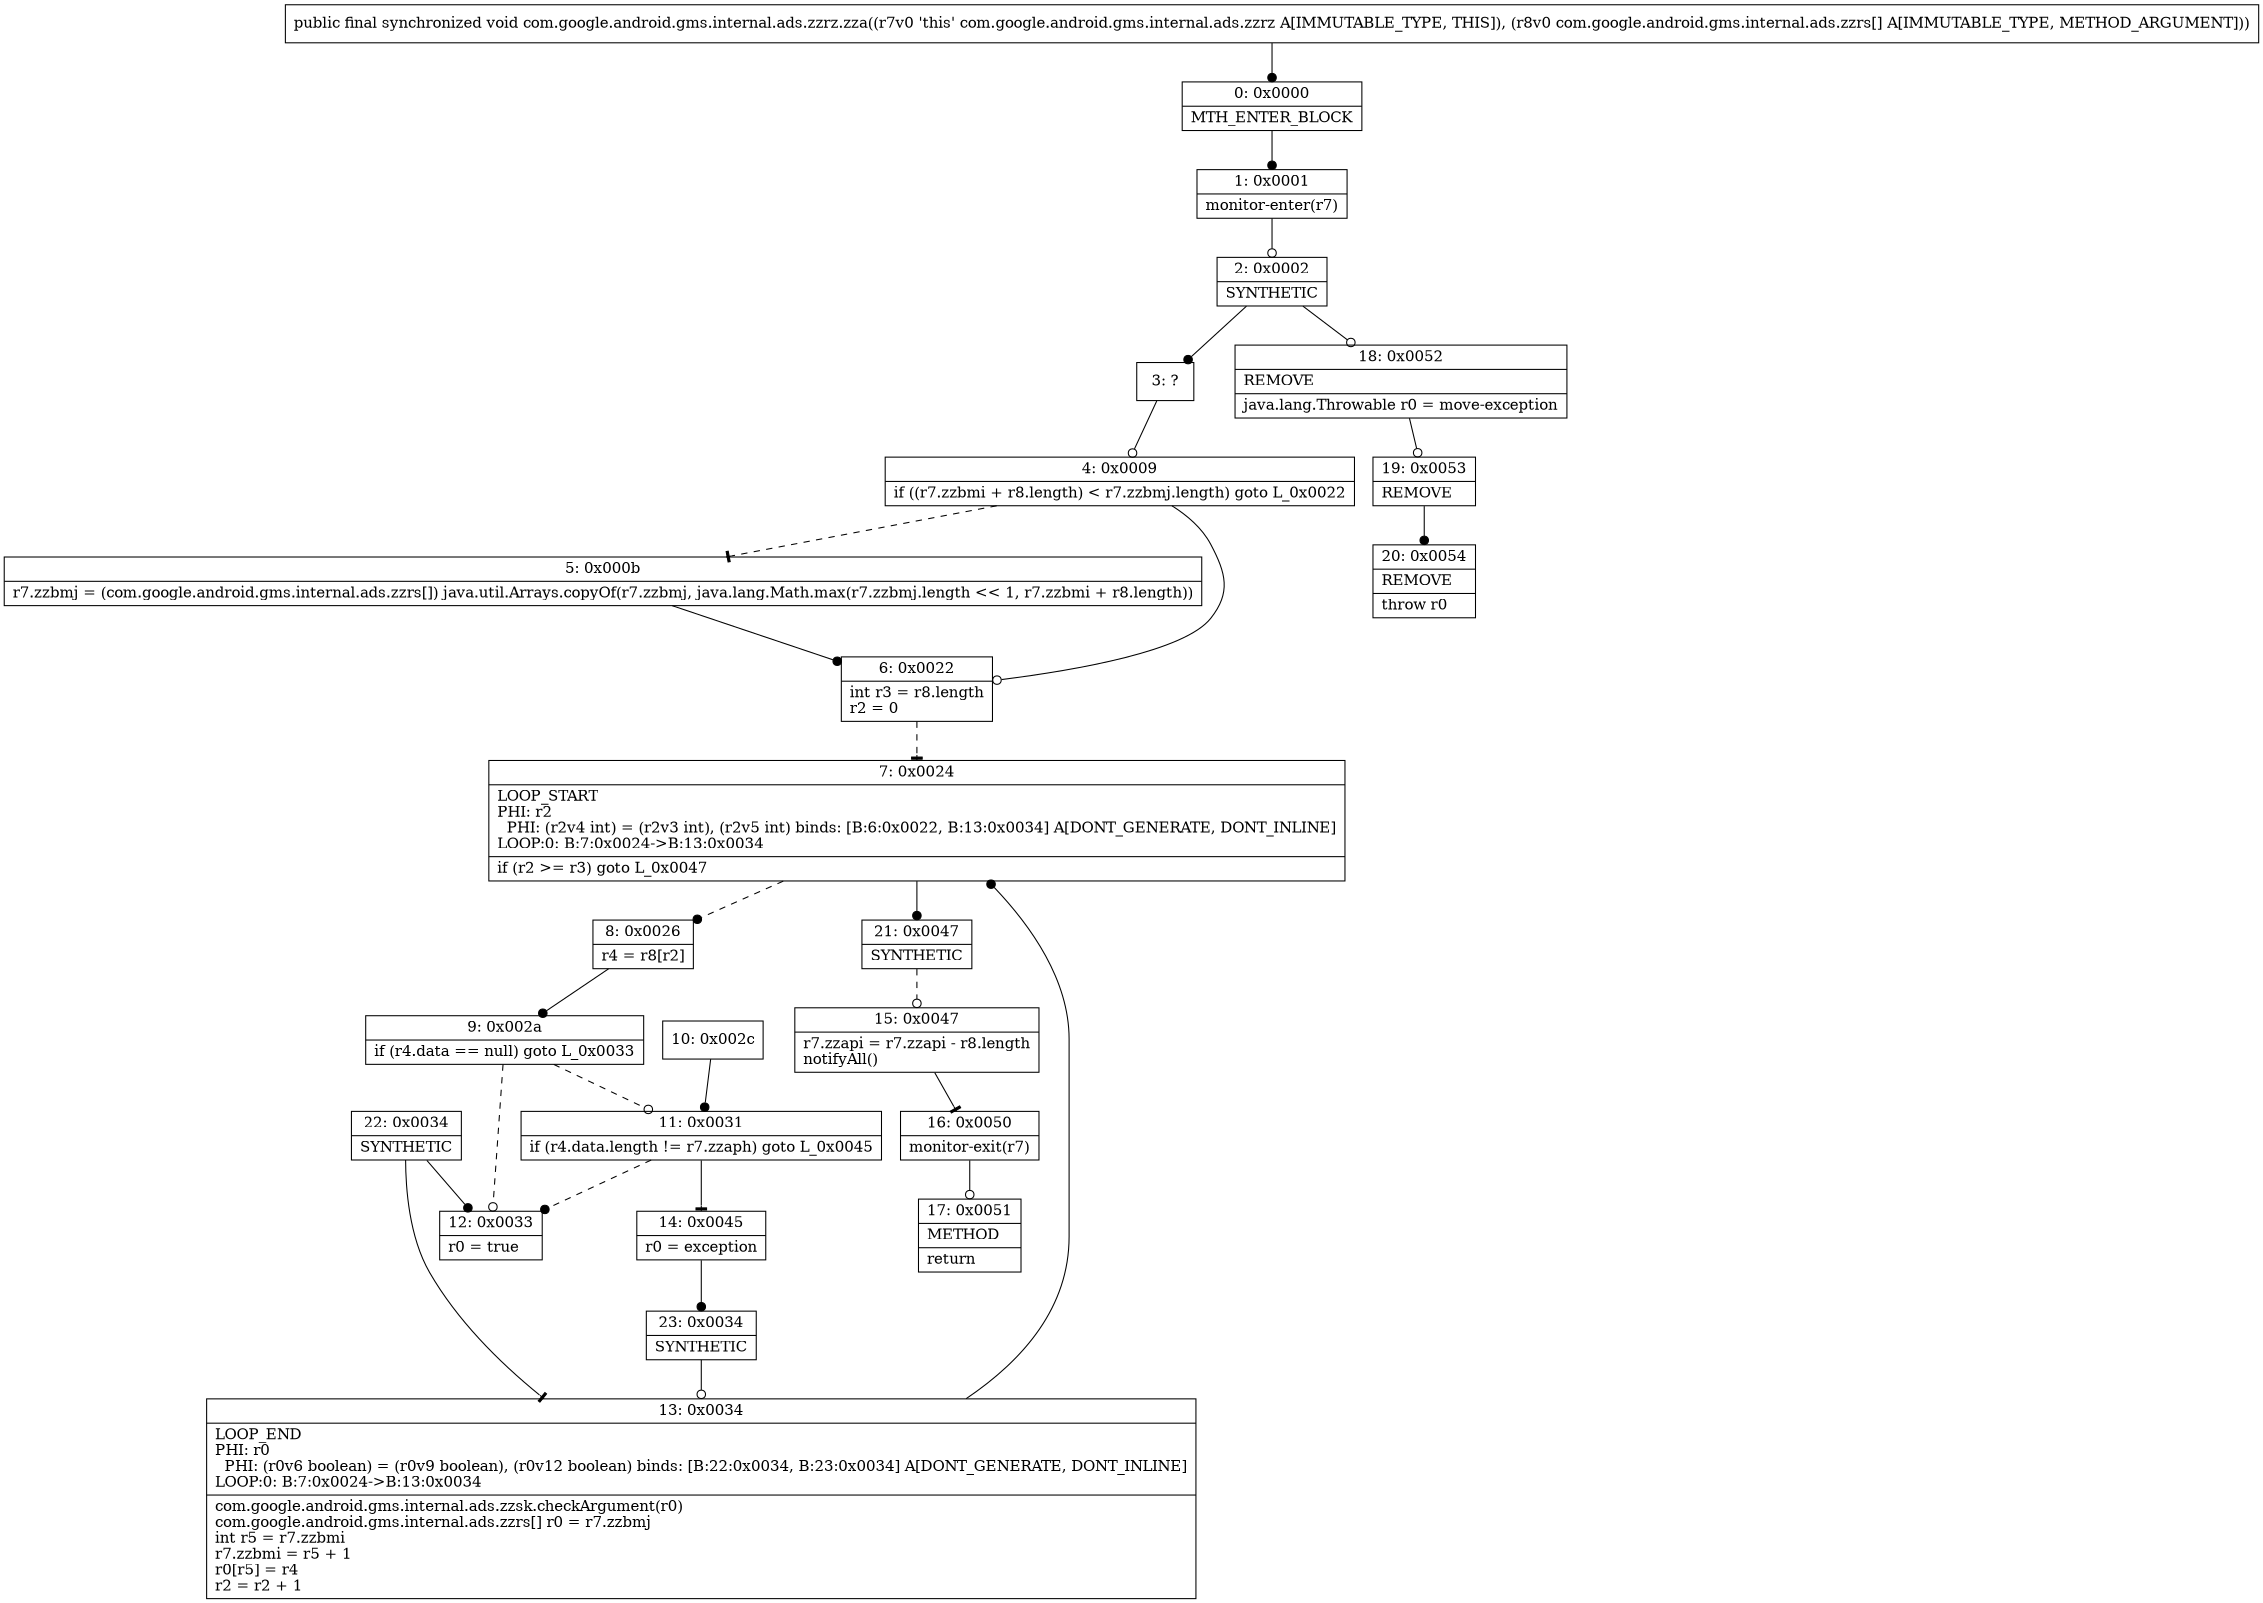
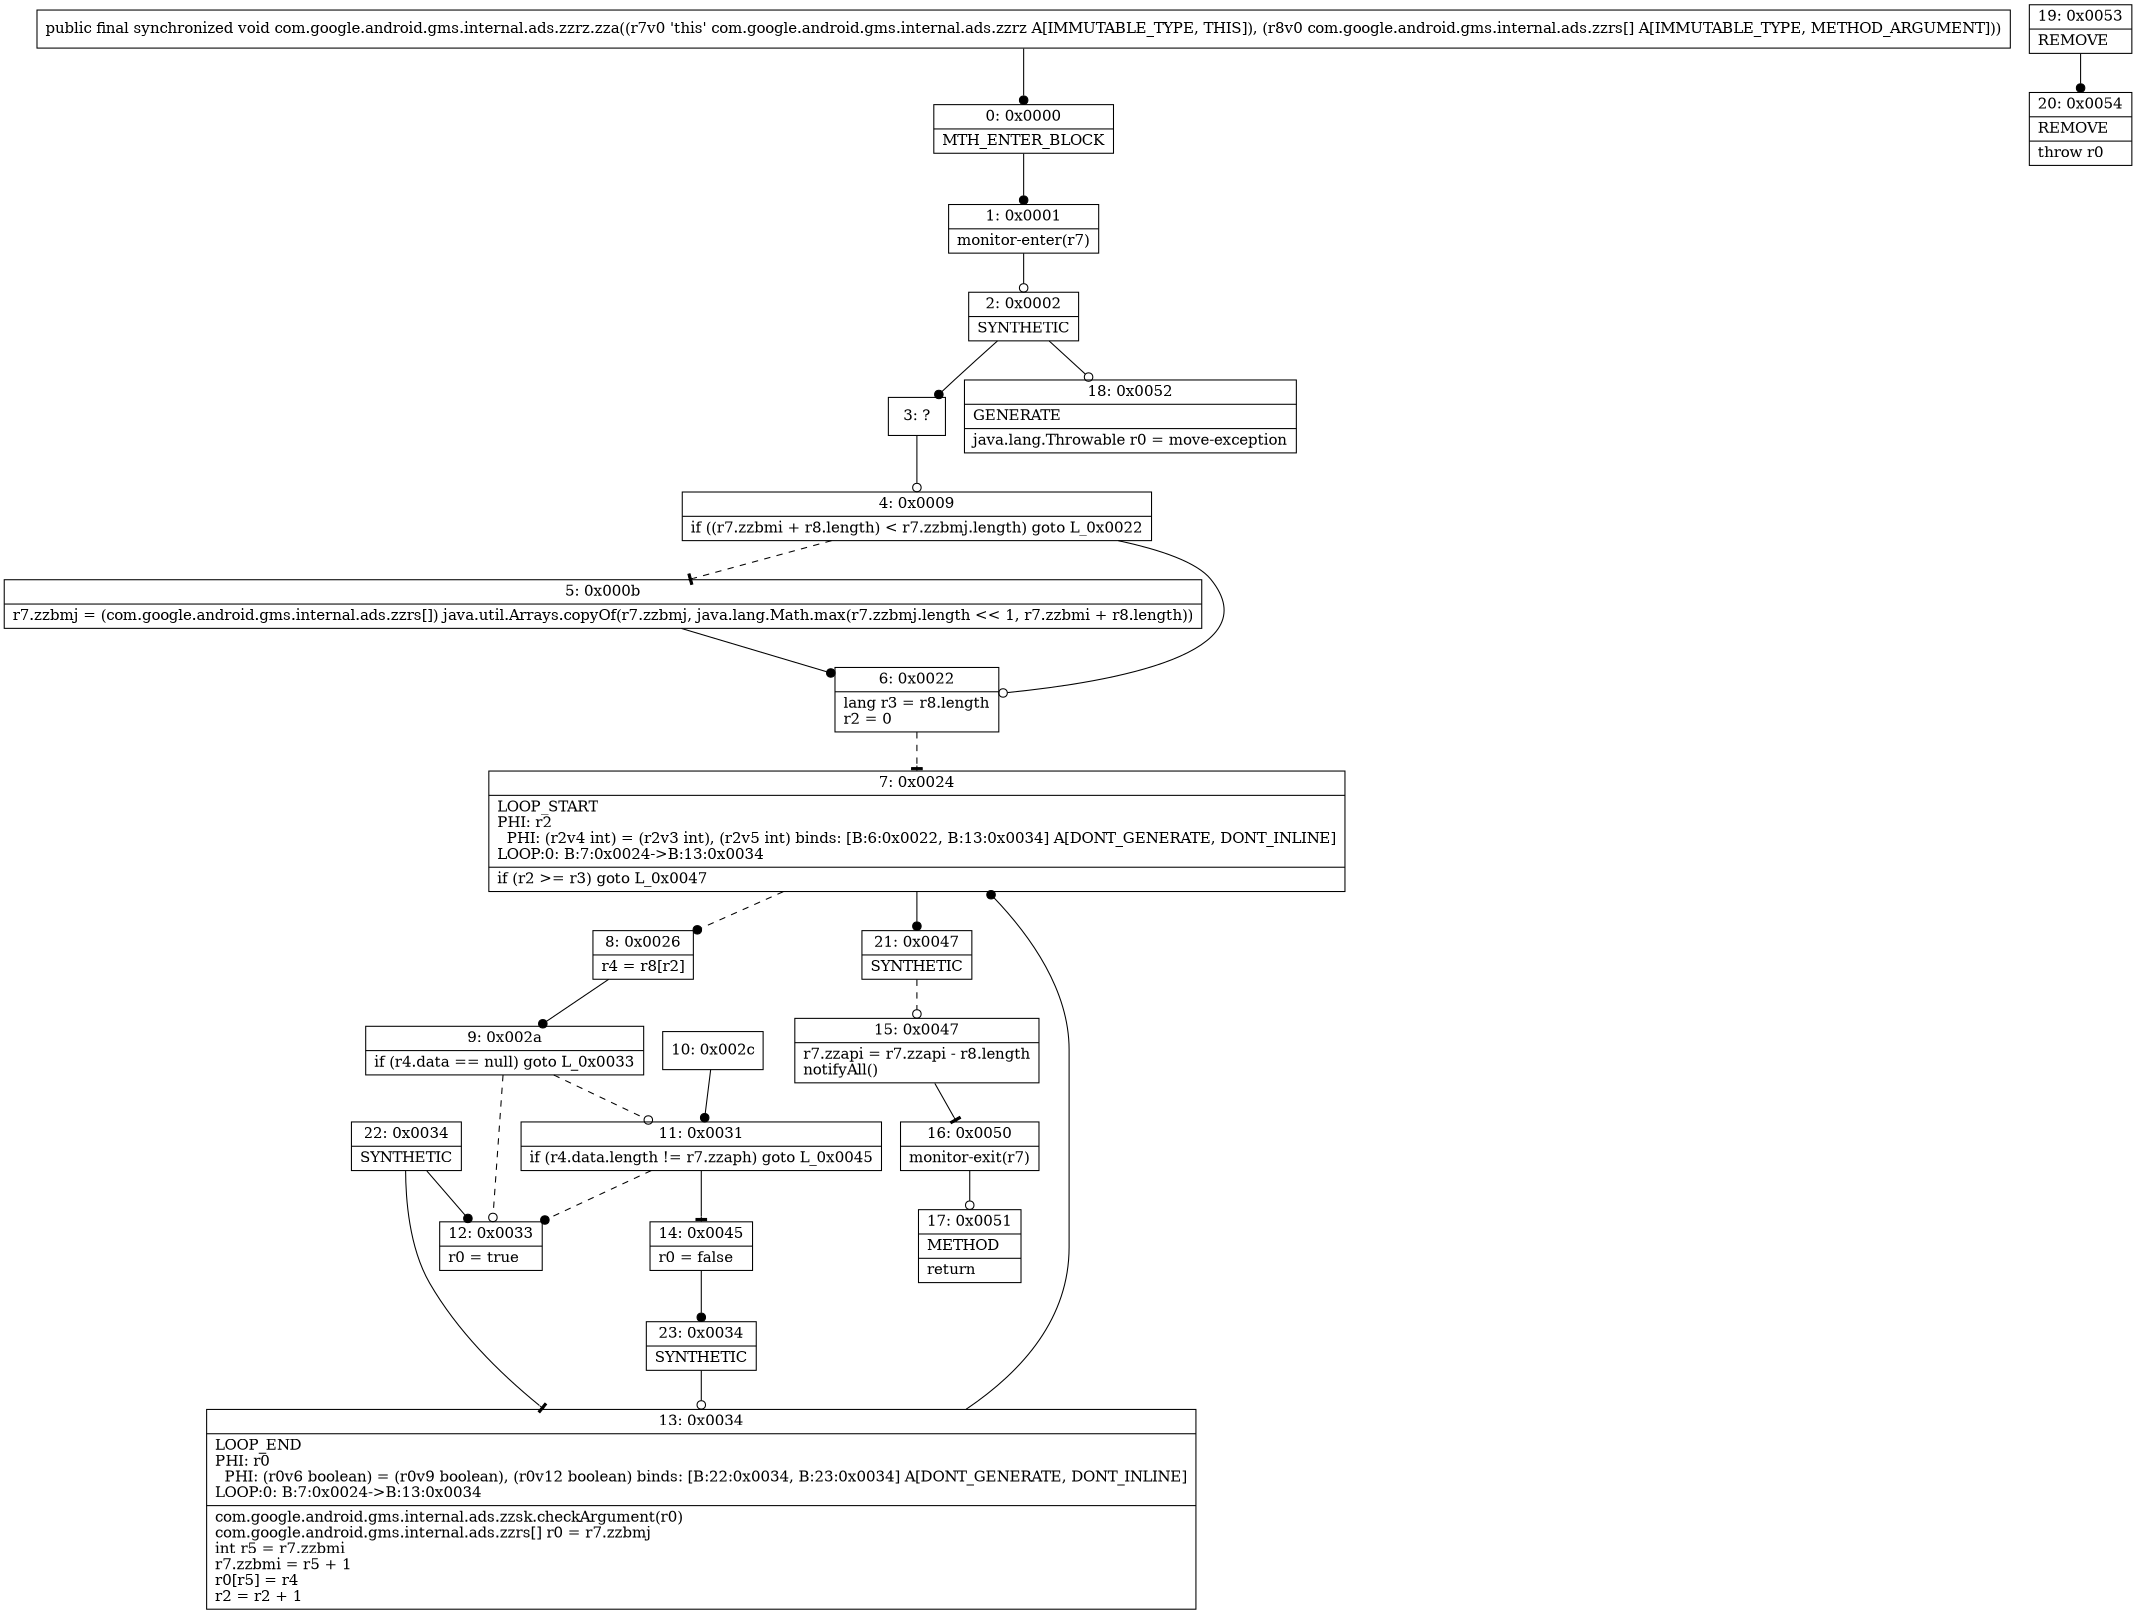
node "18: 0x0052": text "REMOVE" -> "GENERATE"
edge "18: 0x0052" -> "19: 0x0053": removed
node "6: 0x0022": text "int r3 = r8.length" -> "lang r3 = r8.length"
node "14: 0x0045": text "r0 = exception" -> "r0 = false"
